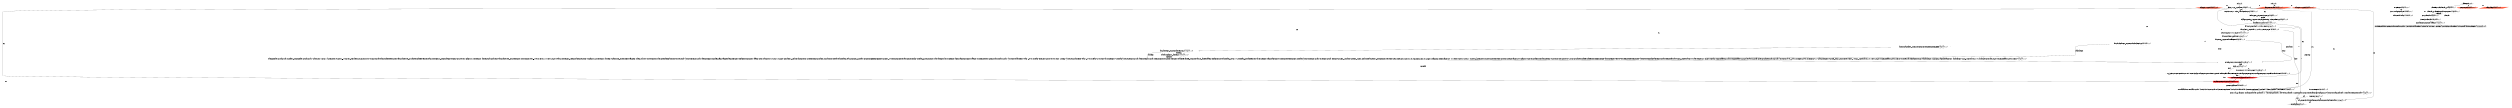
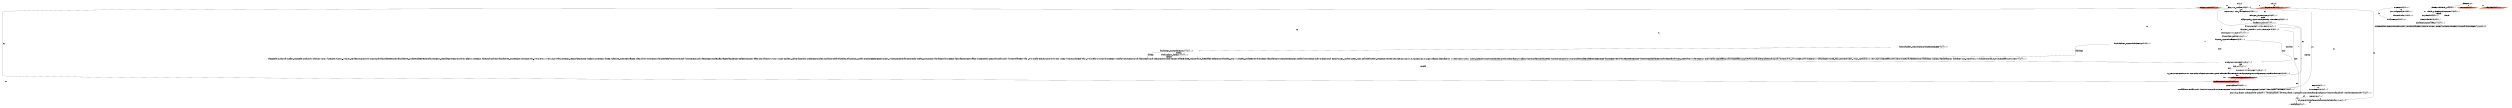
node "final QueryPlus<T> queryPlus@@@2@@@['0', '1', '0']": removed
node "throw new RuntimeException(e)@@@11@@@['0', '0', '1']": added
node "IOException e@@@213@@@['1', '1', '0']": added
